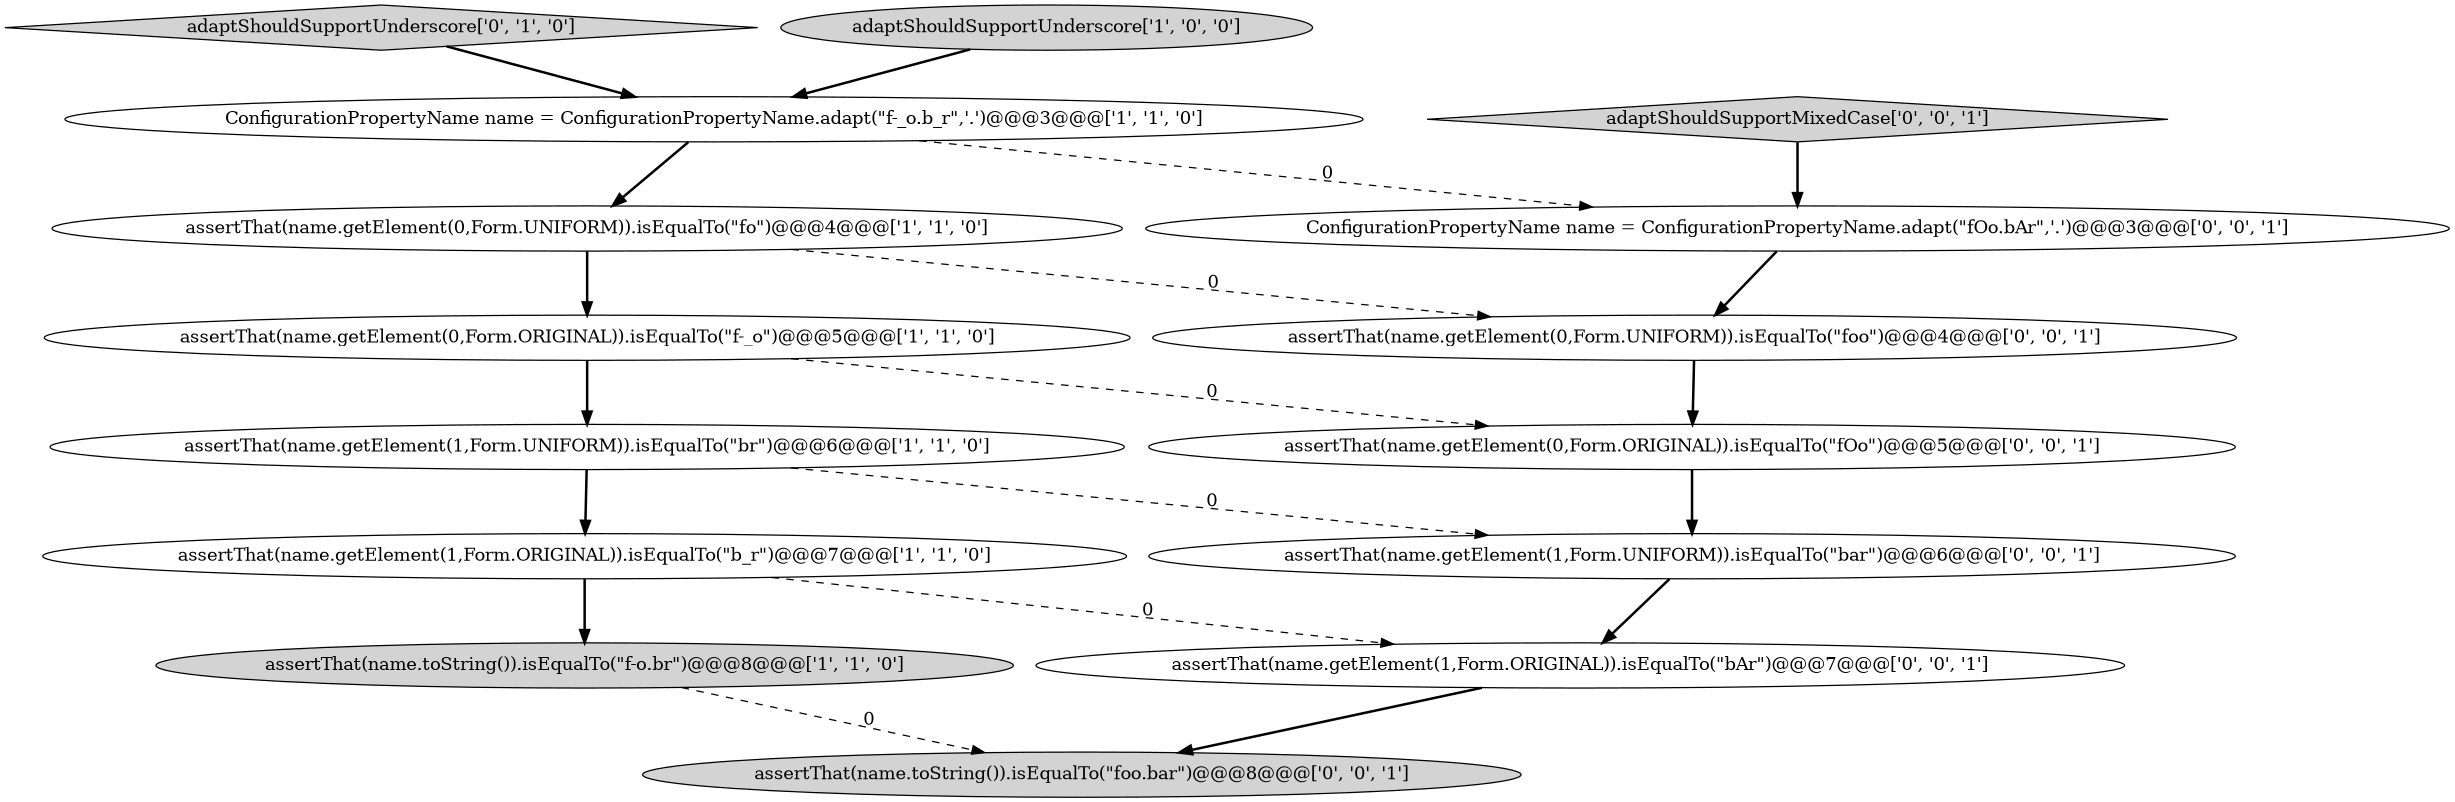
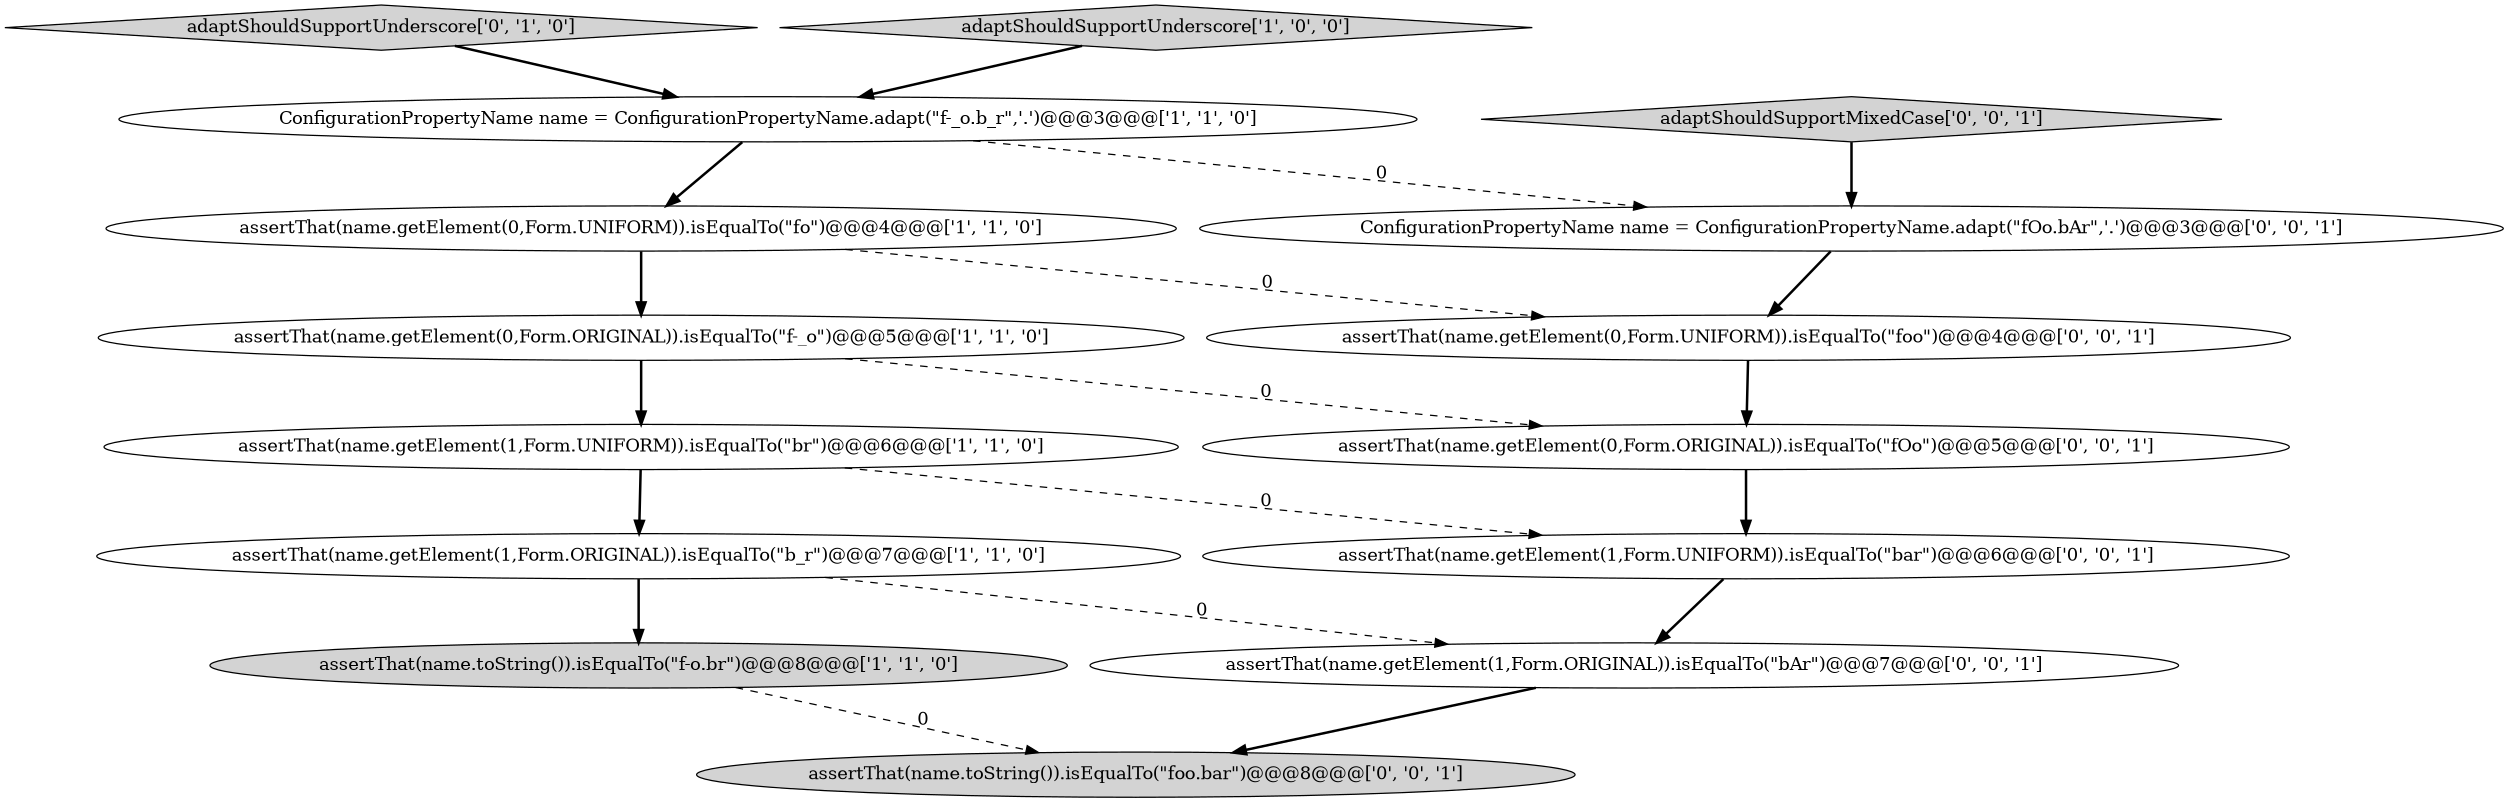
node "adaptShouldSupportUnderscore['1', '0', '0']": shape ellipse -> diamond
